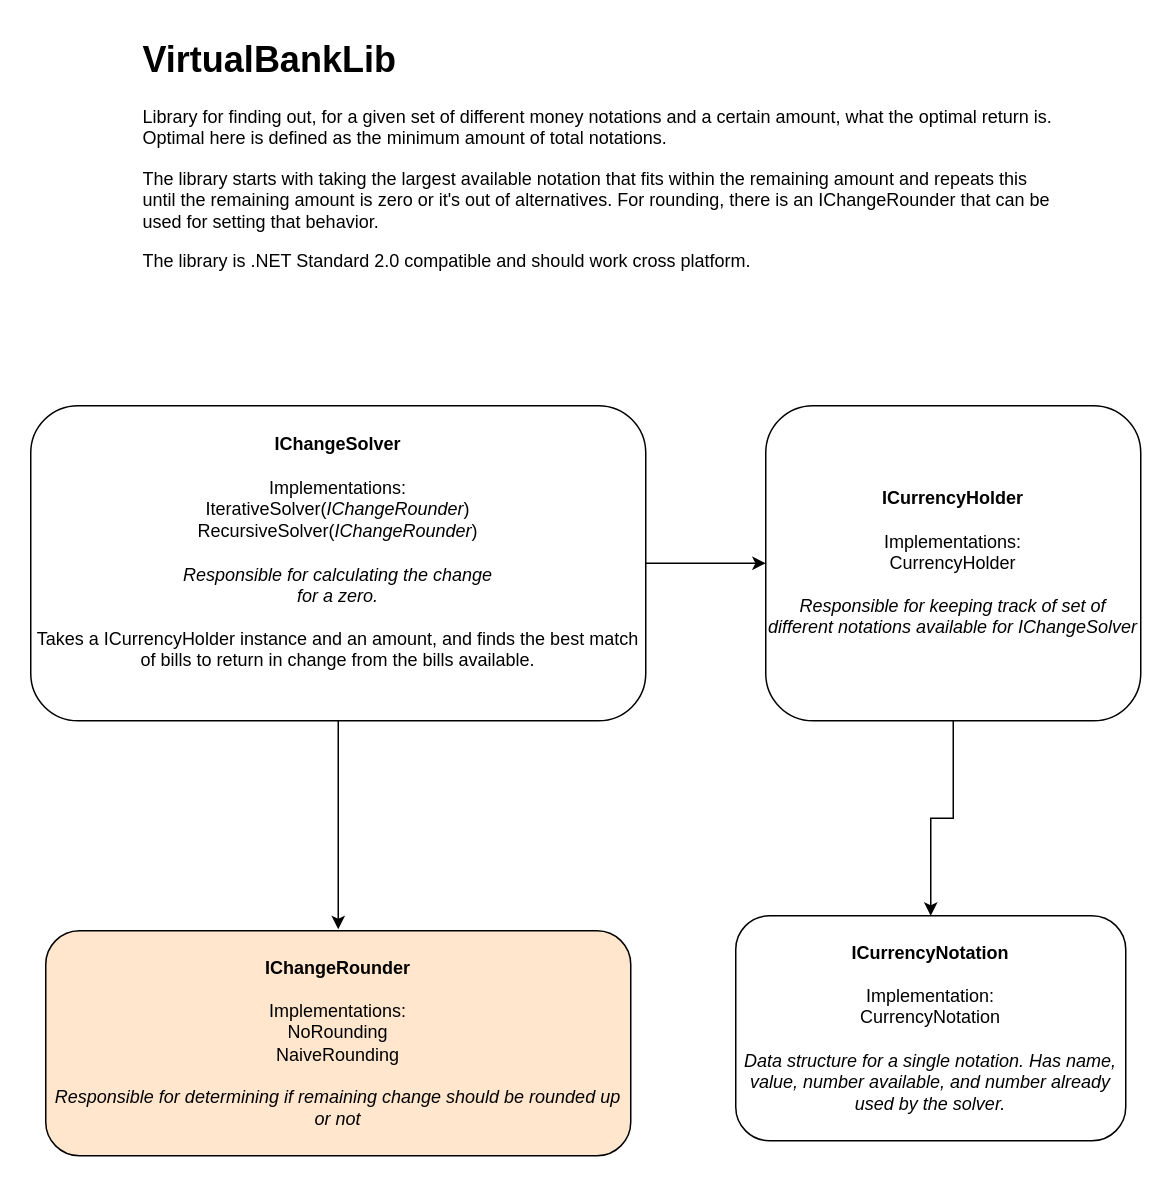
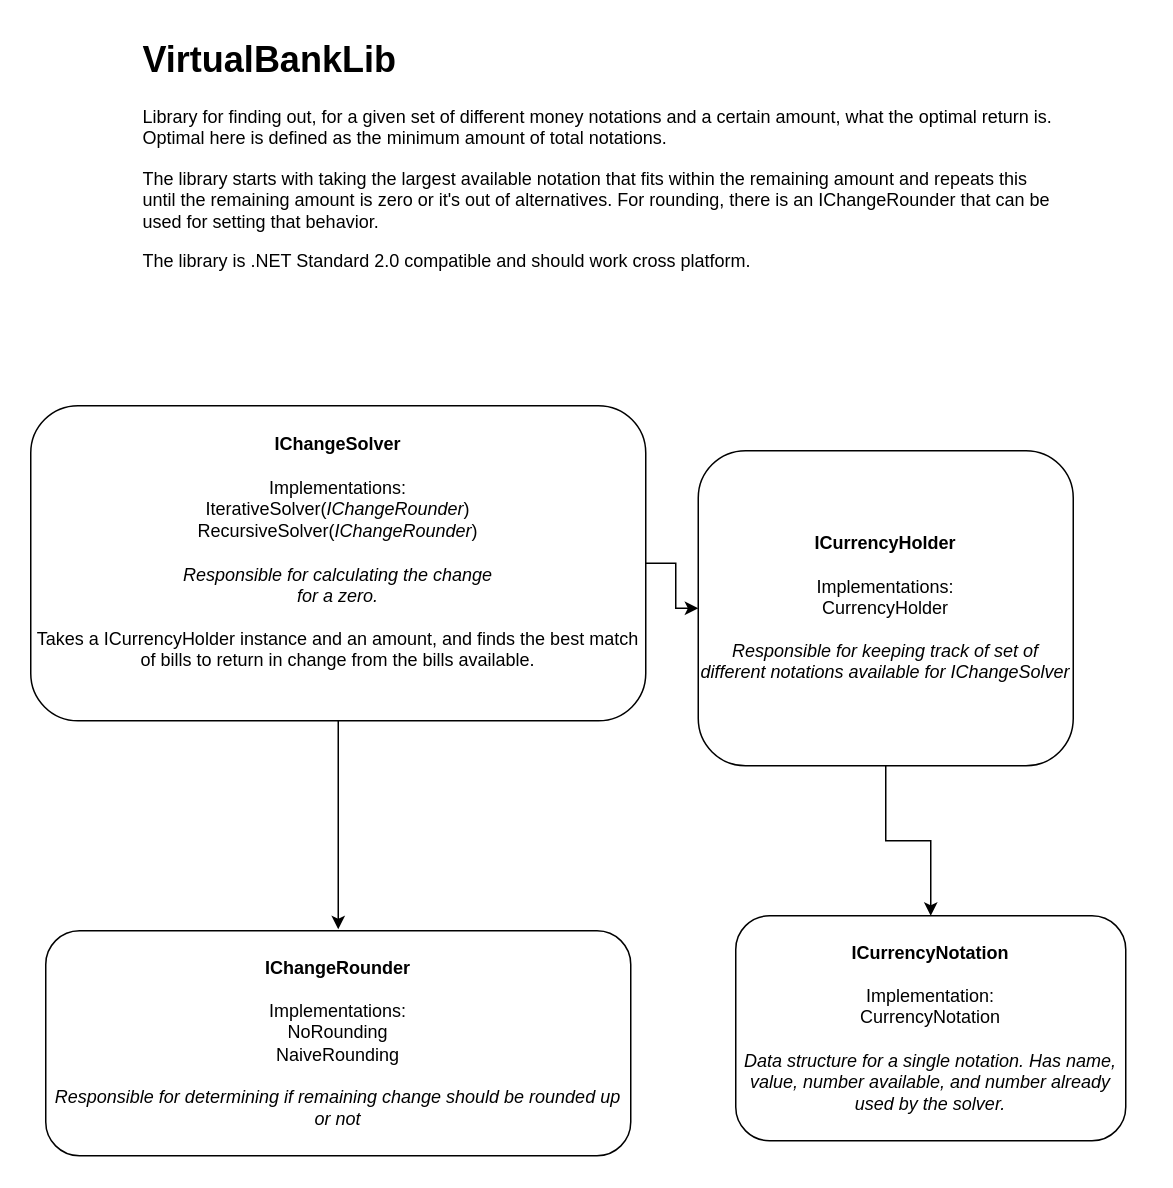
node "ICurrencyHolder Implementations: CurrencyHolder Responsible for keeping track of set of different notations available for IChangeSolver": moved (953, 563) -> (886, 608)
node "IChangeRounder Implementations: NoRounding NaiveRounding Responsible for determining if remaining change should be rounded up or not": fillcolor #ffe6cc -> #ffffff
